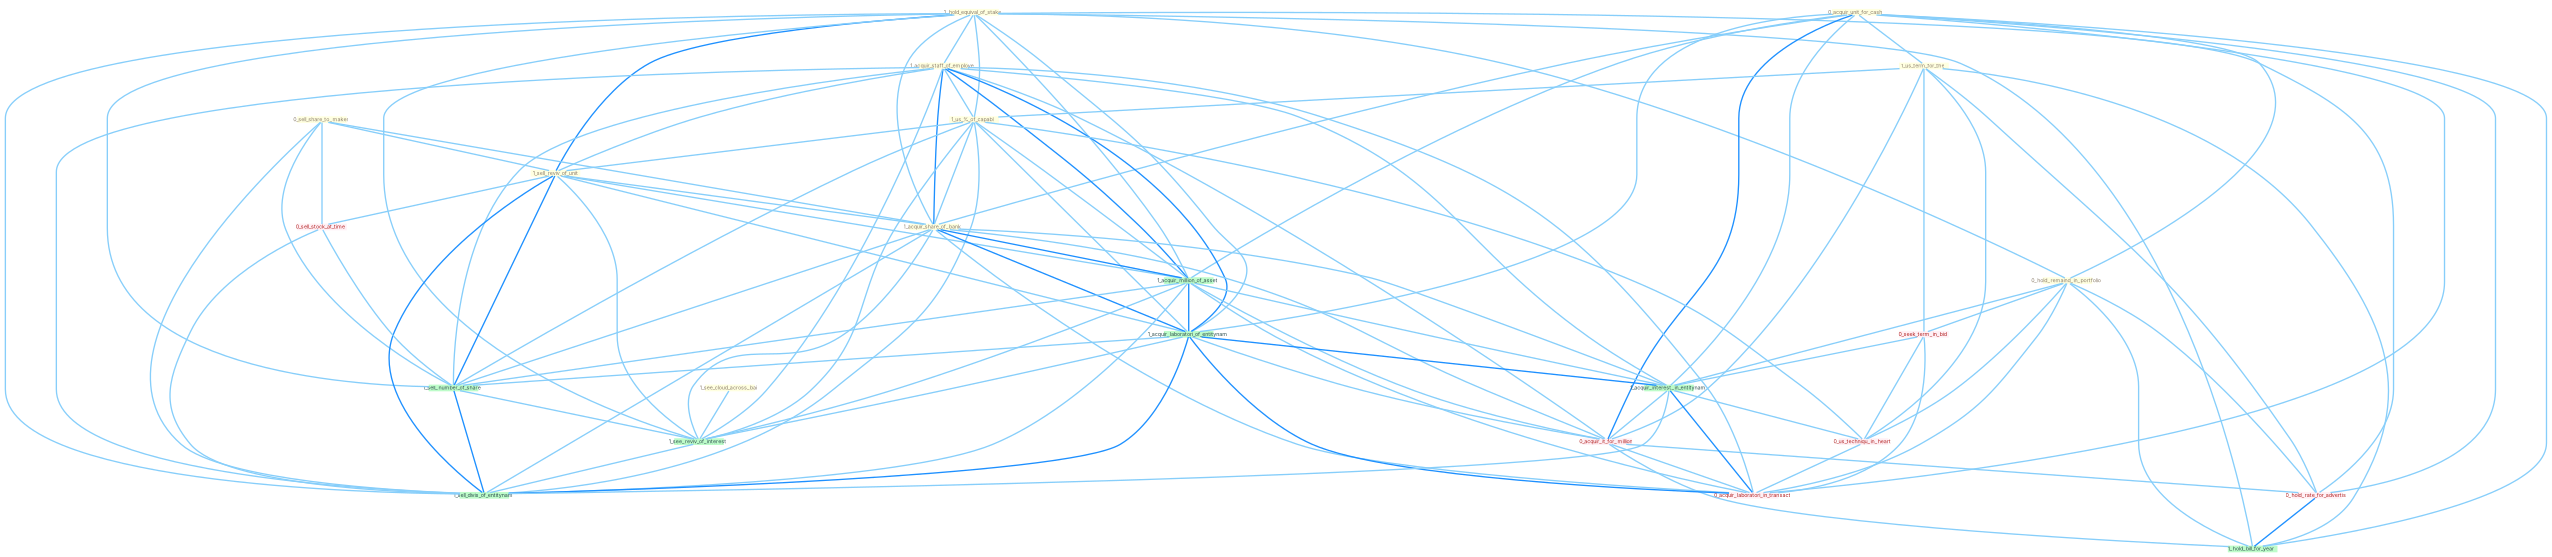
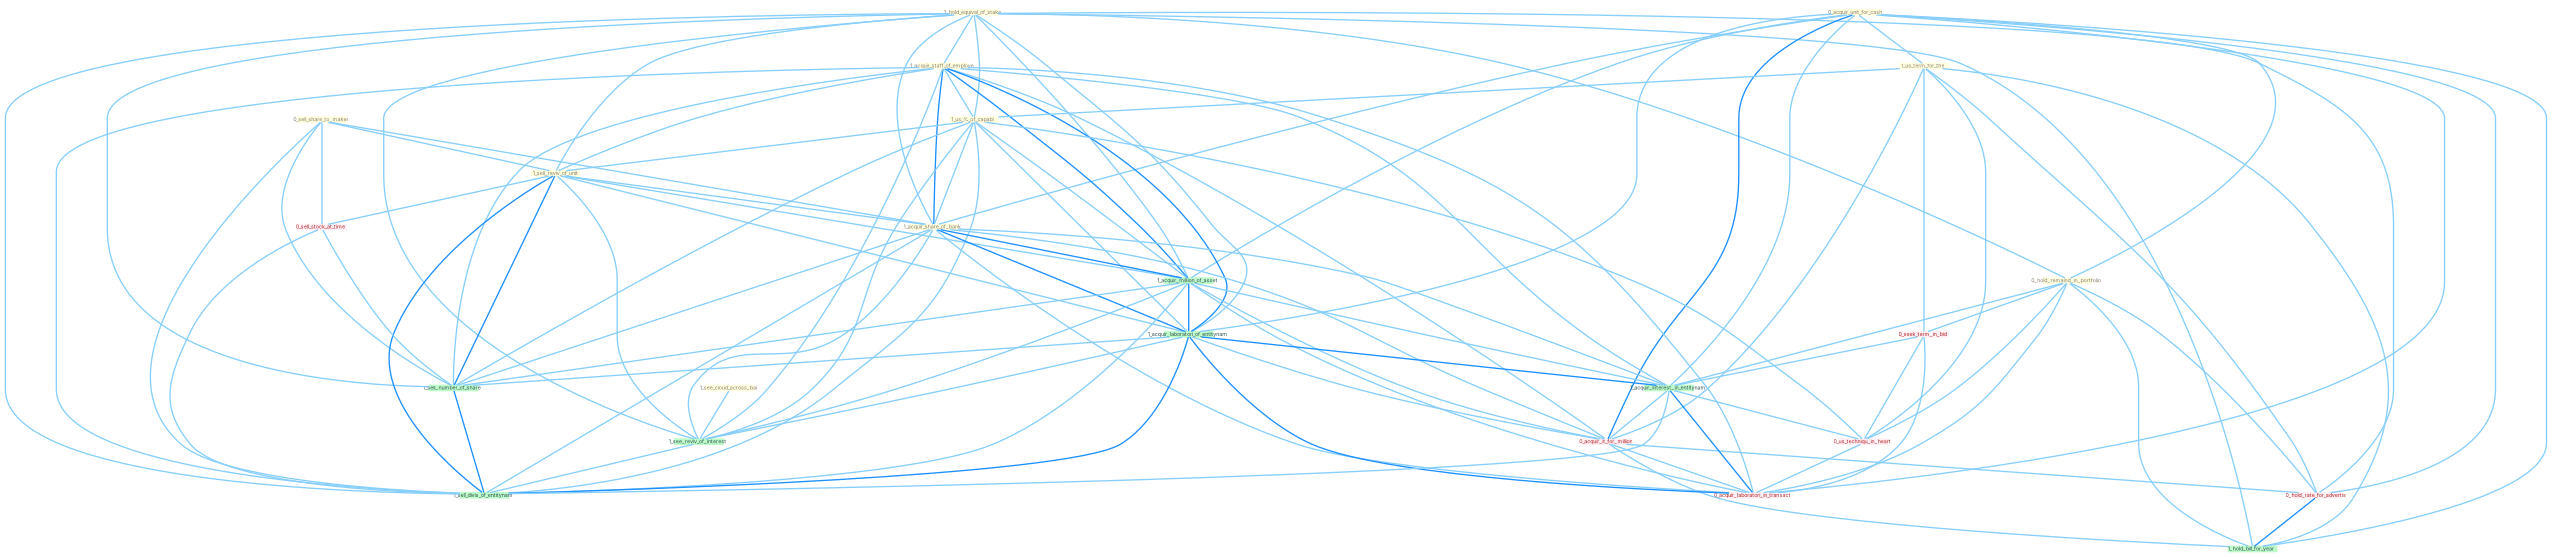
edge "1_hold_equival_of_stake" -- "1_sell_reviv_of_unit": color #1e90ff -> #87cefa
edge "1_sell_number_of_share" -- "1_see_reviv_of_interest": removed
